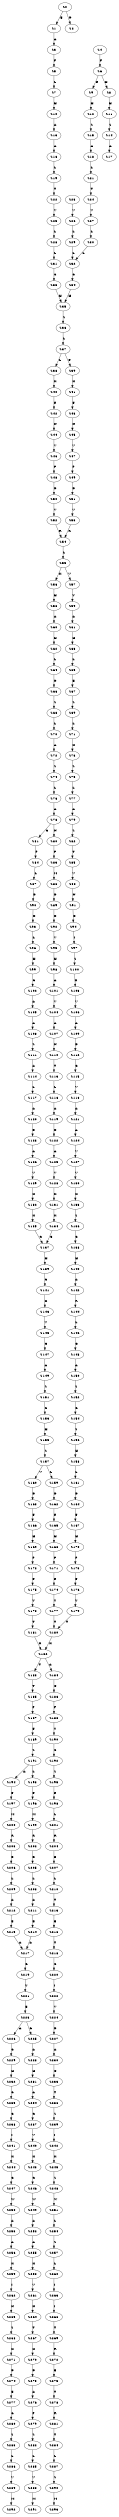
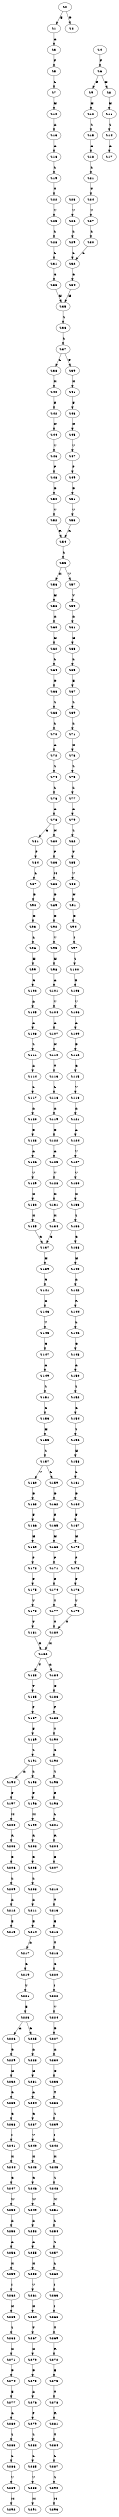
edge "S207" -> "S210": removed, label "L"
edge "S215" -> "S217": removed, label "A"
